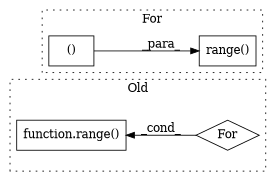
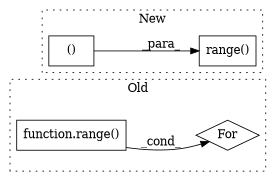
cluster "For": label "For" -> "New"
edge "For" -> "function.range()": reversed
